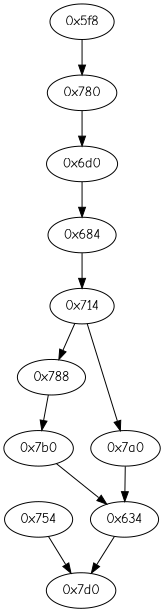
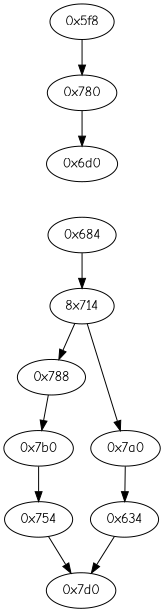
edge "0x6d0" -> "0x684": removed
node "0x714": label "0x714" -> "8x714"
edge "0x7b0" -> "0x634": now "0x7b0" -> "0x754"
